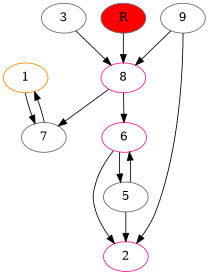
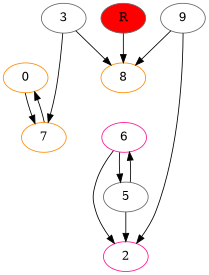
node "1": label "1" -> "0"
node "8": color deeppink -> darkorange
edge "8" -> "6": removed
edge "8" -> "7": now "3" -> "7"
node "7": color gray40 -> darkorange
